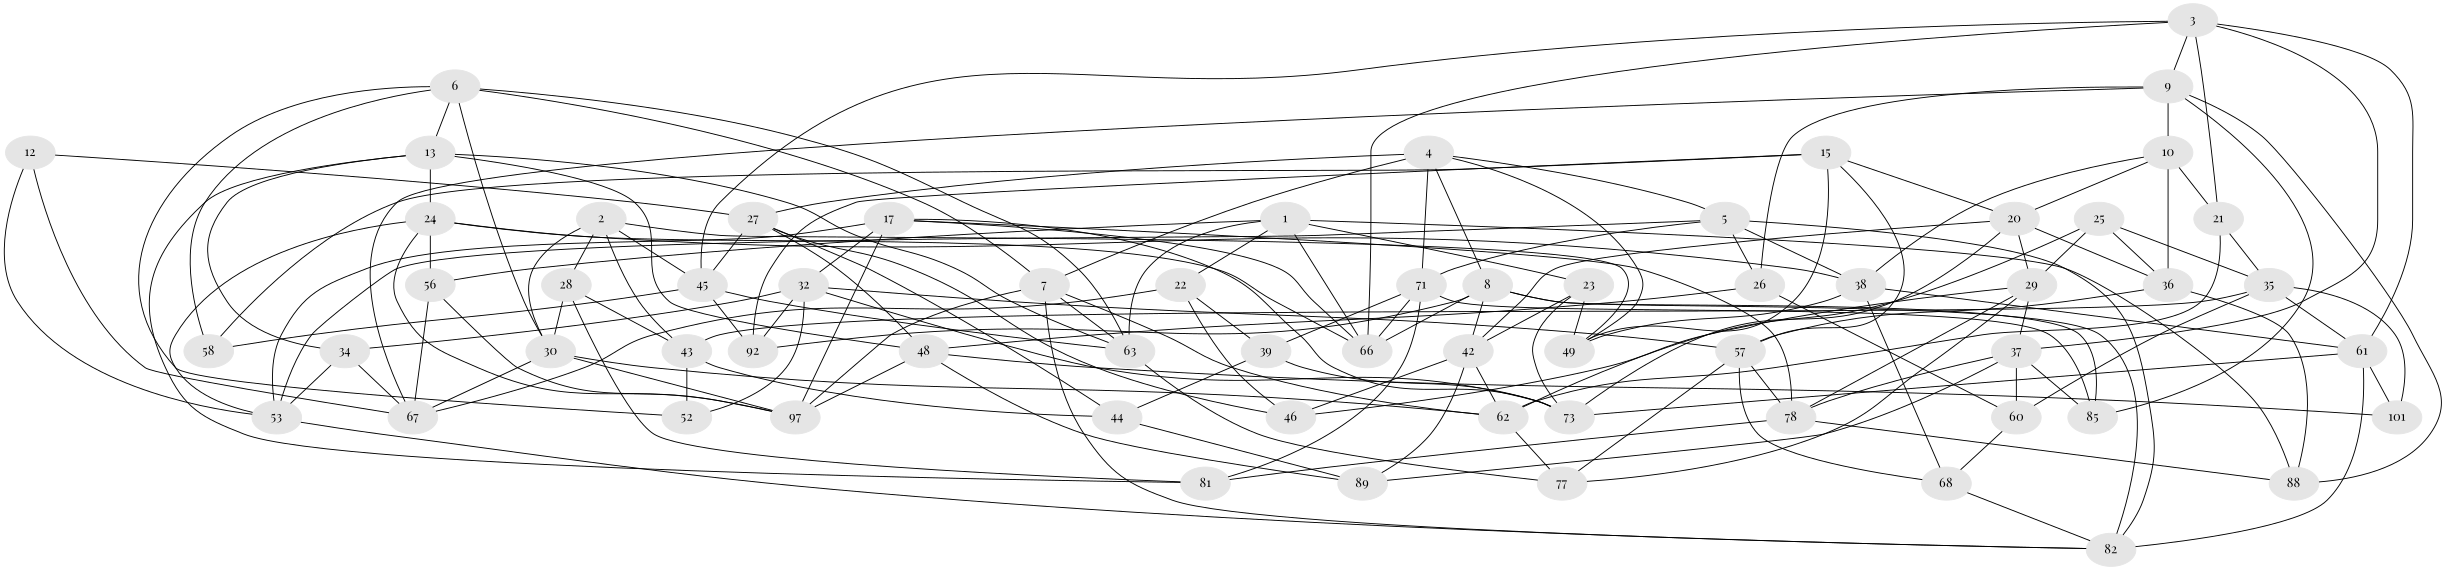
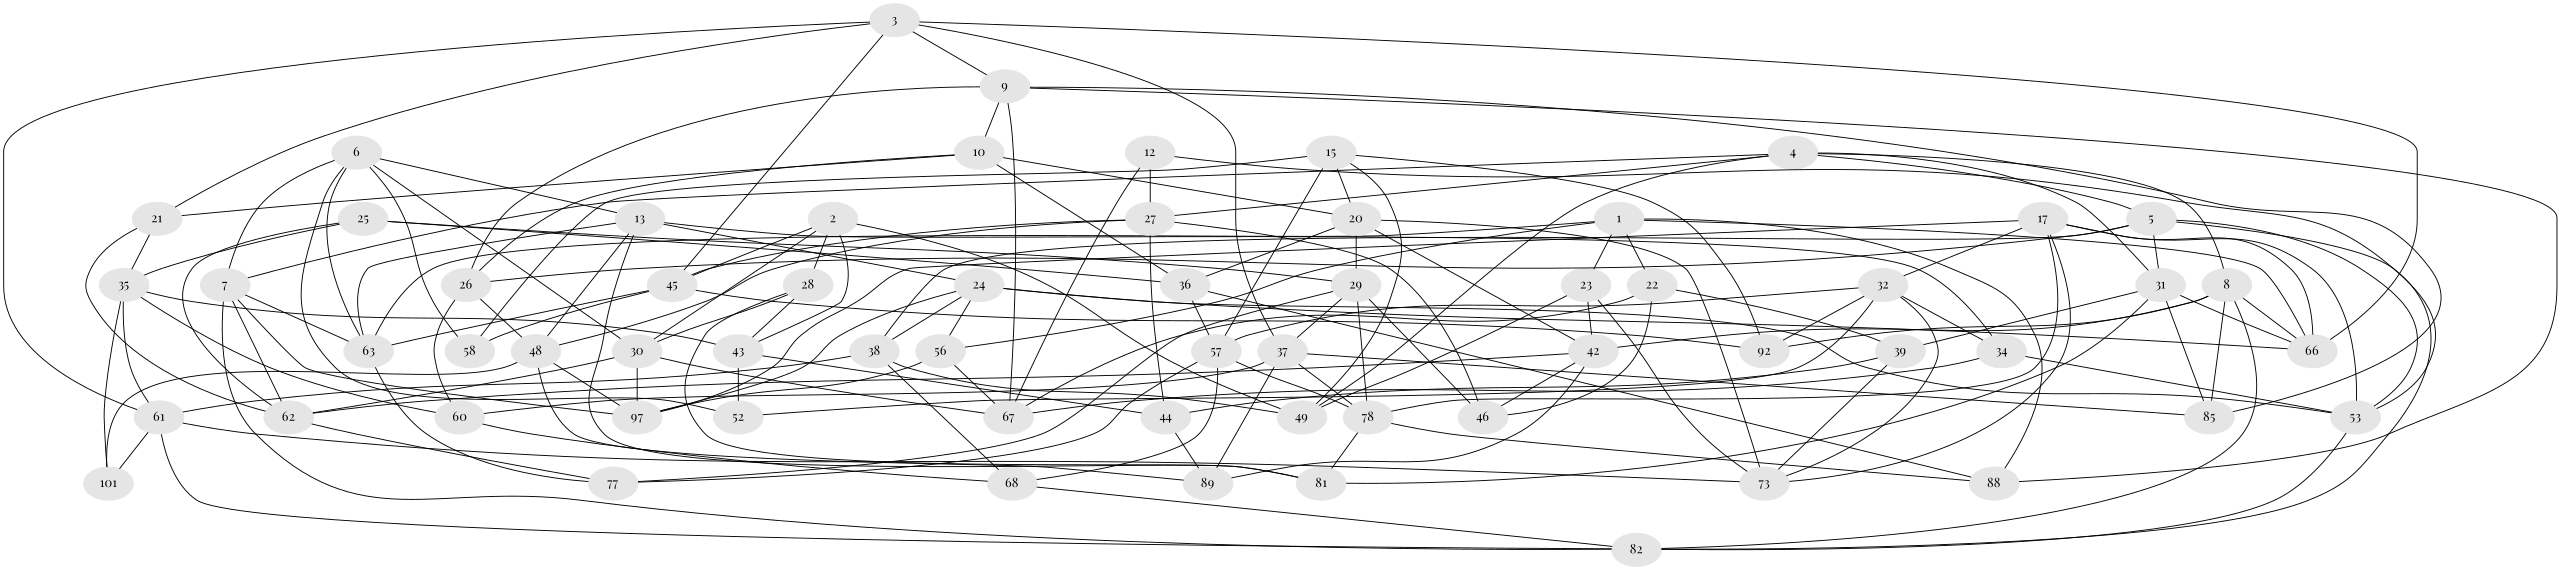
edge "10" -- "38": now "10" -- "26"
node "71": label "71" -> "31"
